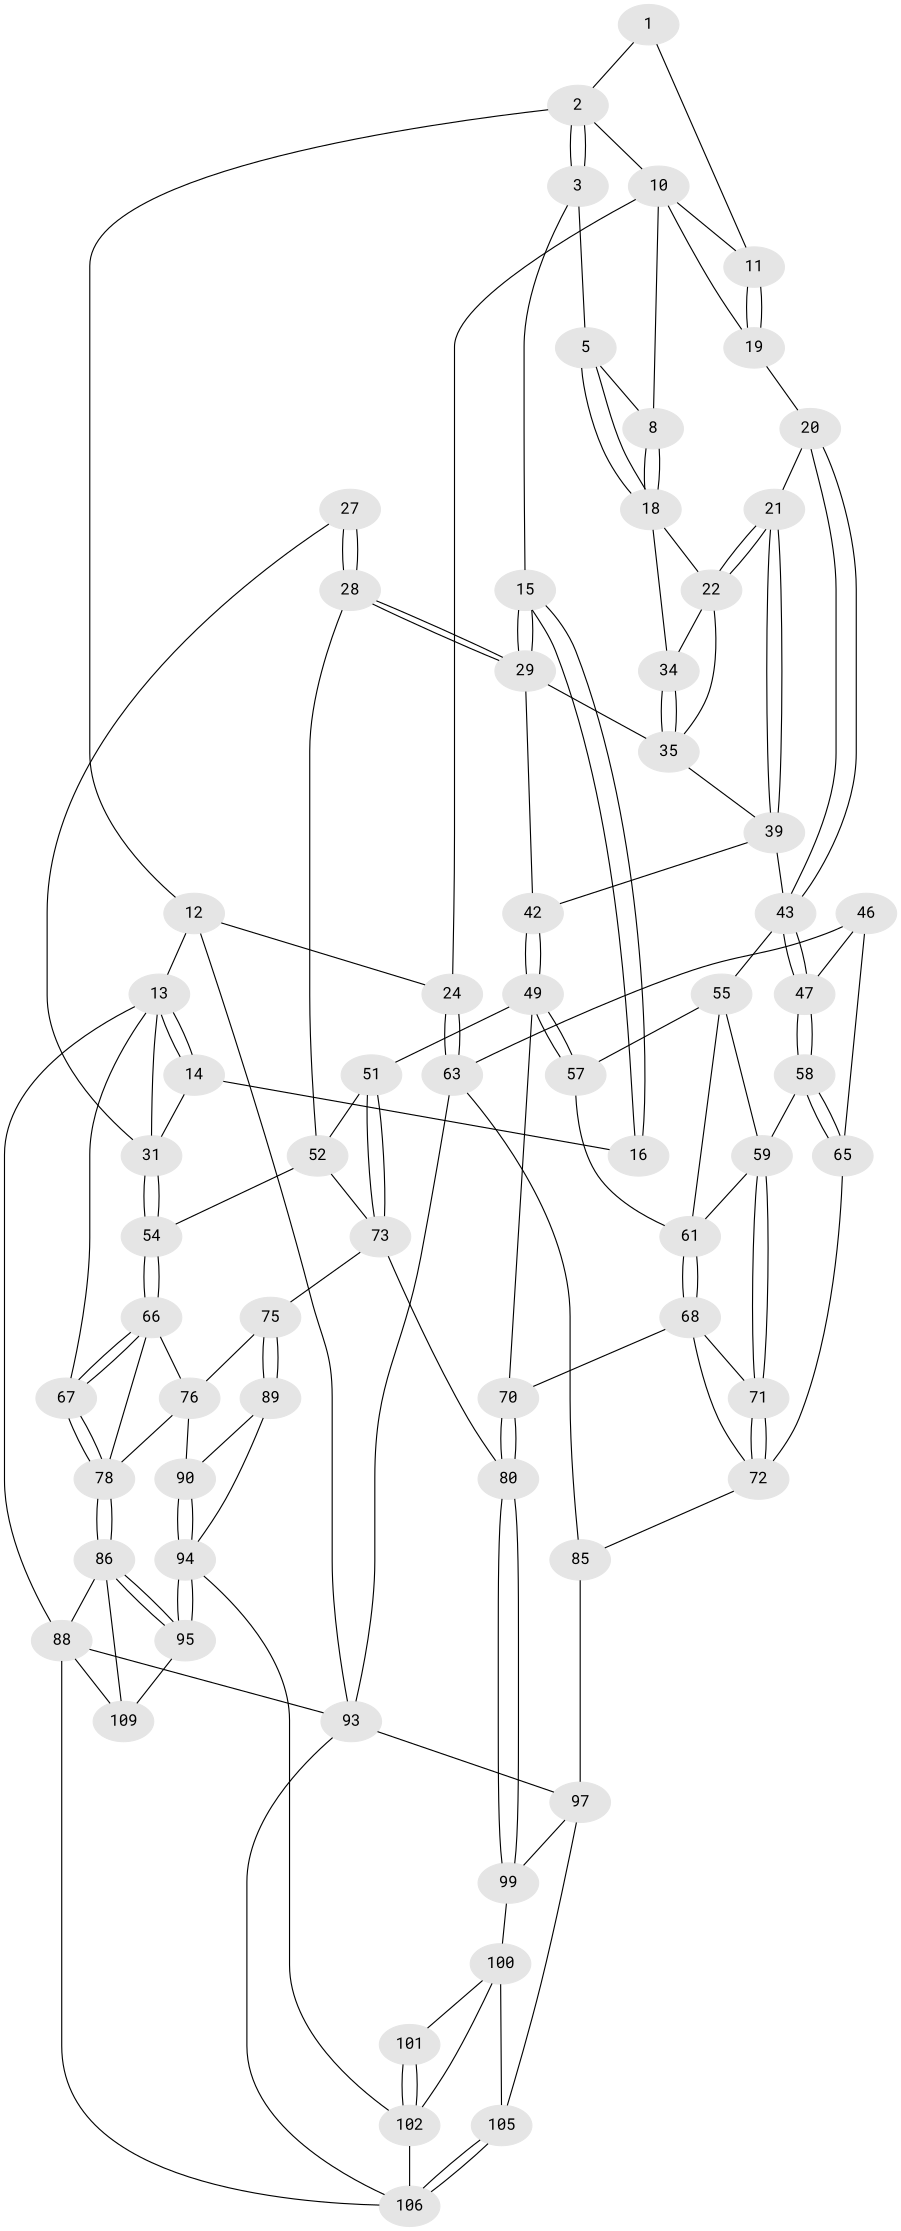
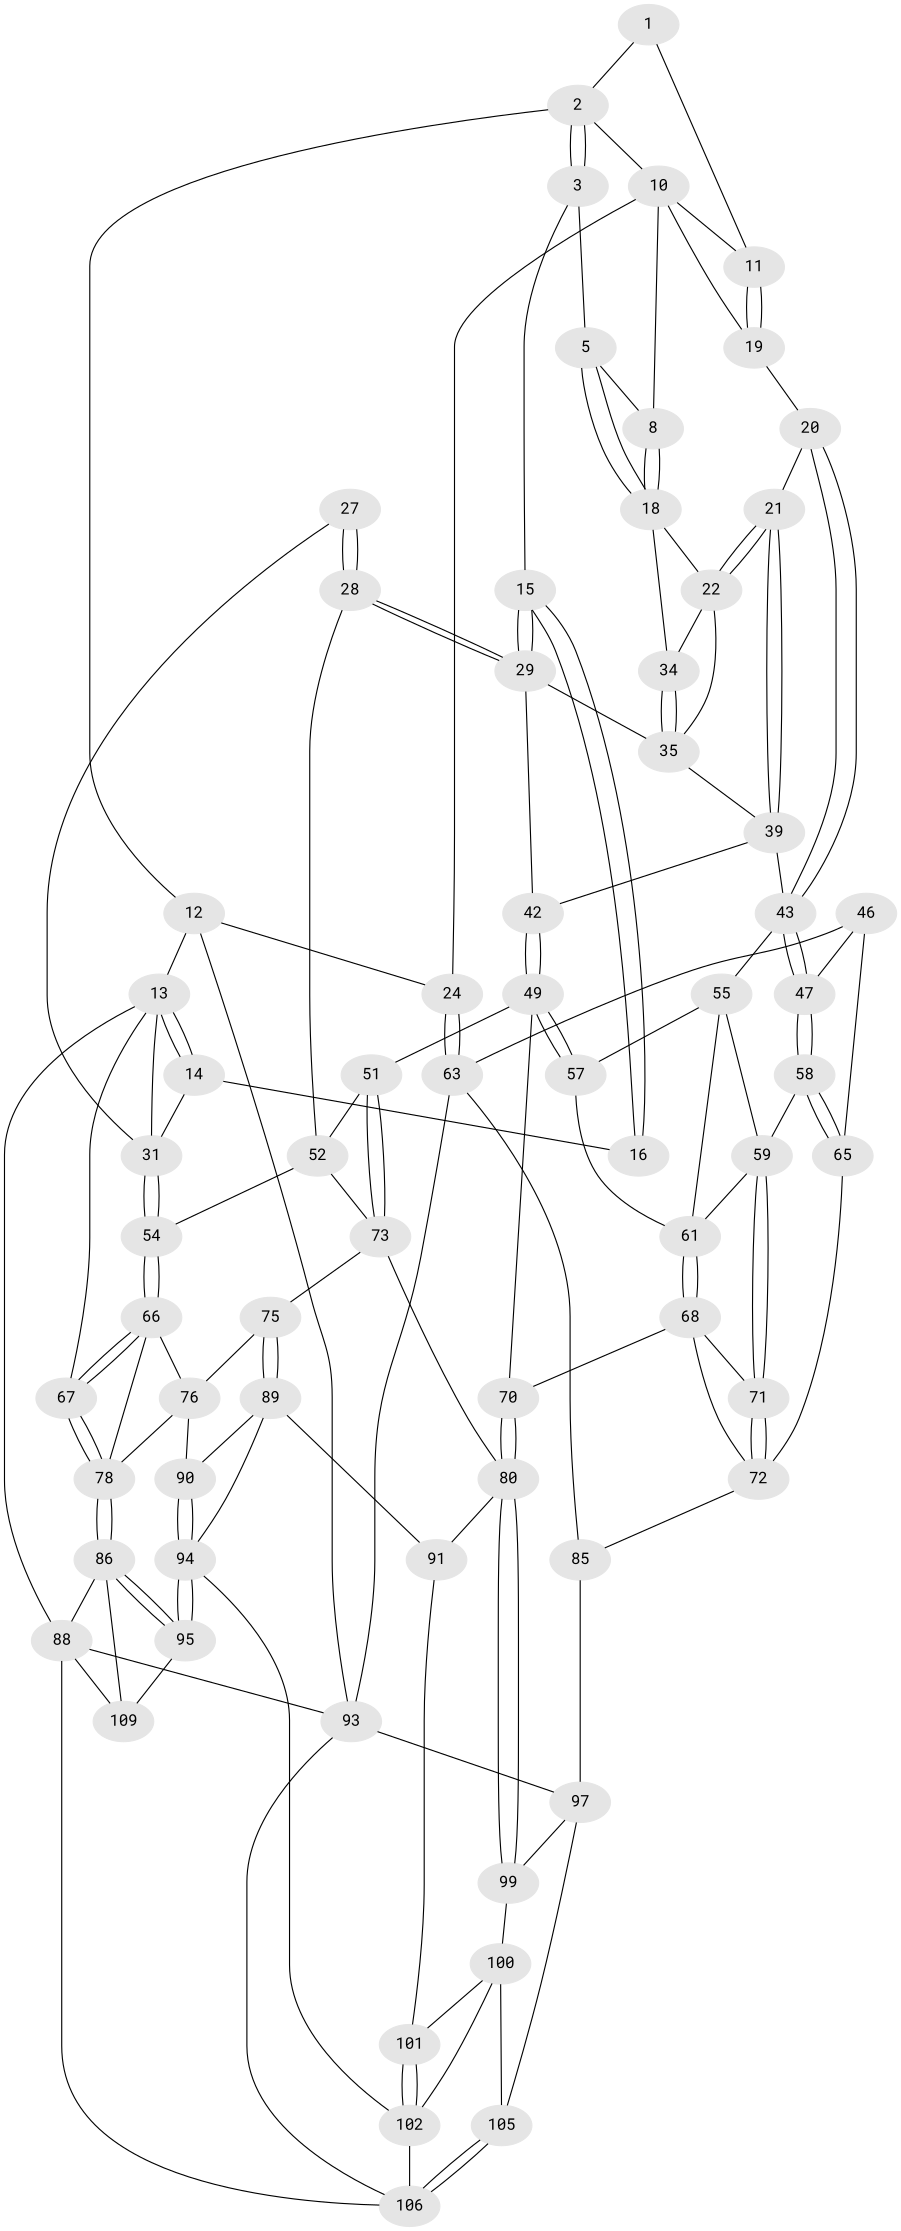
node "91": added
